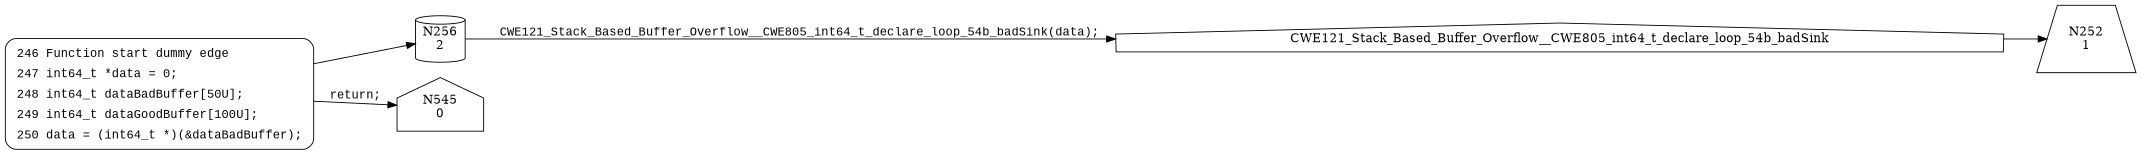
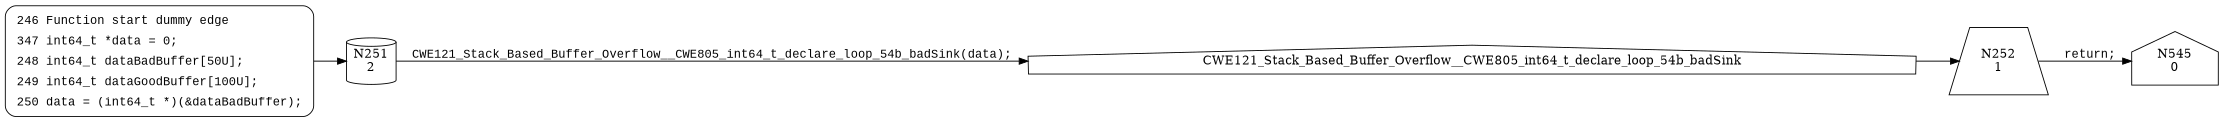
node "N256 2": label "N256 2" -> "N251 2"
node "246": text "247" -> "347"
edge "246" -> "N545 0": now "N252 1" -> "N545 0"
